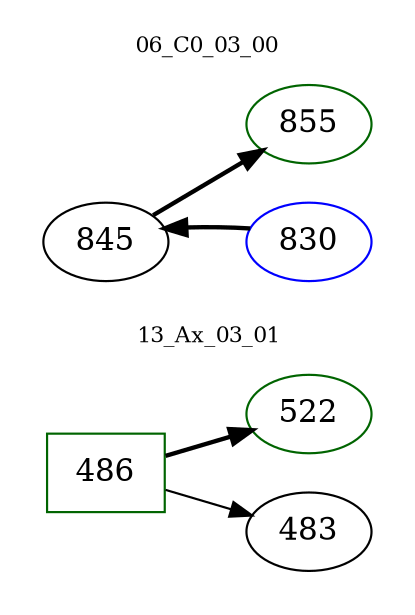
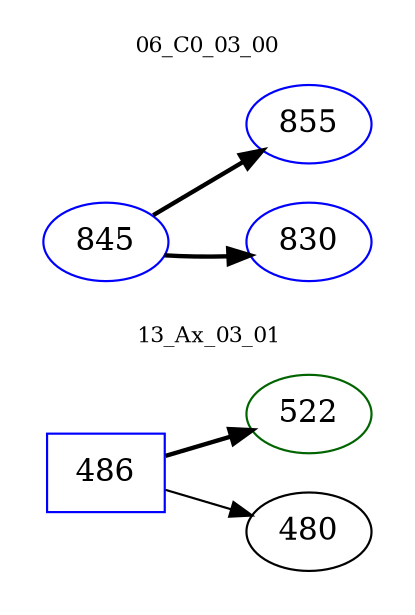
node "855": color darkgreen -> blue
edge "830" -> "845": reversed
node "845": color black -> blue
node "486": color darkgreen -> blue
node "483": label "483" -> "480"
